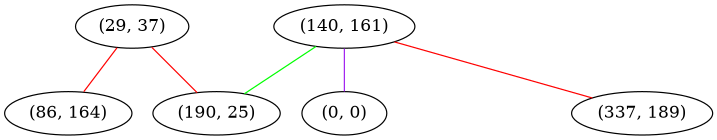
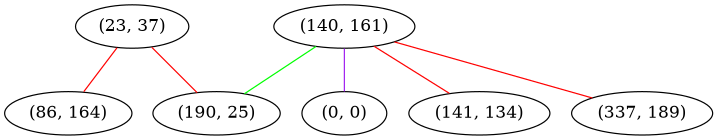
node "(29, 37)": label "(29, 37)" -> "(23, 37)"
node "(141, 134)": added
